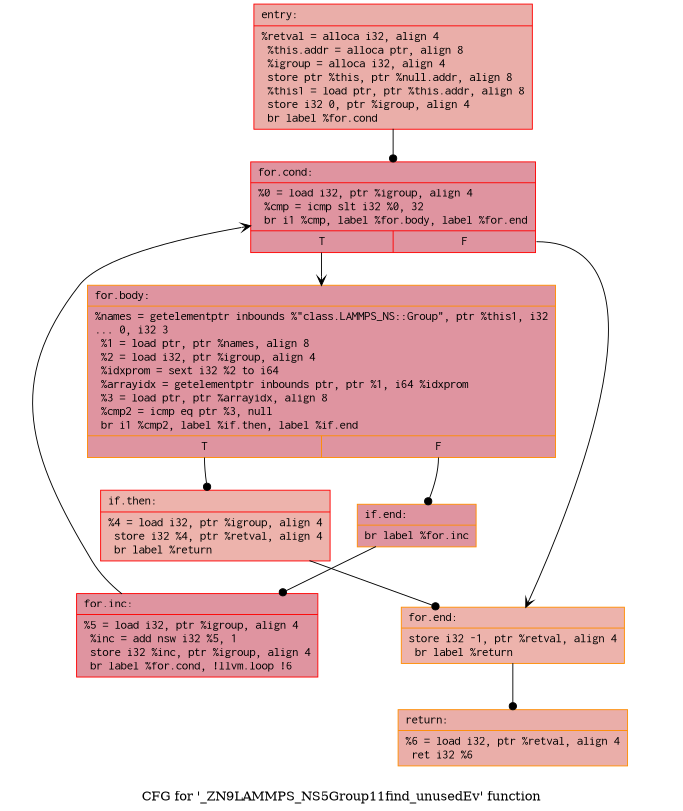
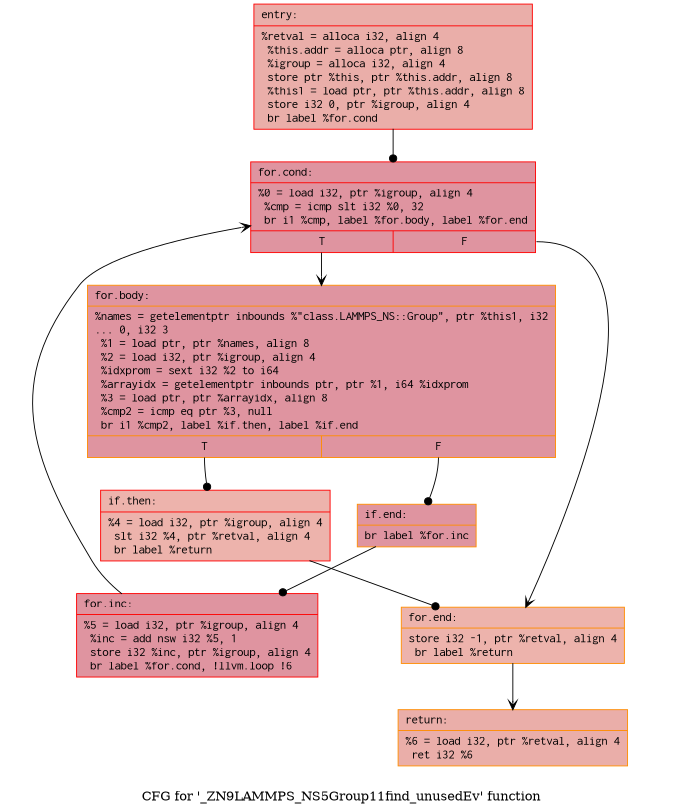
node "entry:": text "store ptr %this, ptr %null.addr, align 8" -> "store ptr %this, ptr %this.addr, align 8"
node "if.then:": text "store i32 %4, ptr %retval, align 4" -> "slt i32 %4, ptr %retval, align 4"
edge "for.end:" -> "return:": arrowhead dot -> vee
